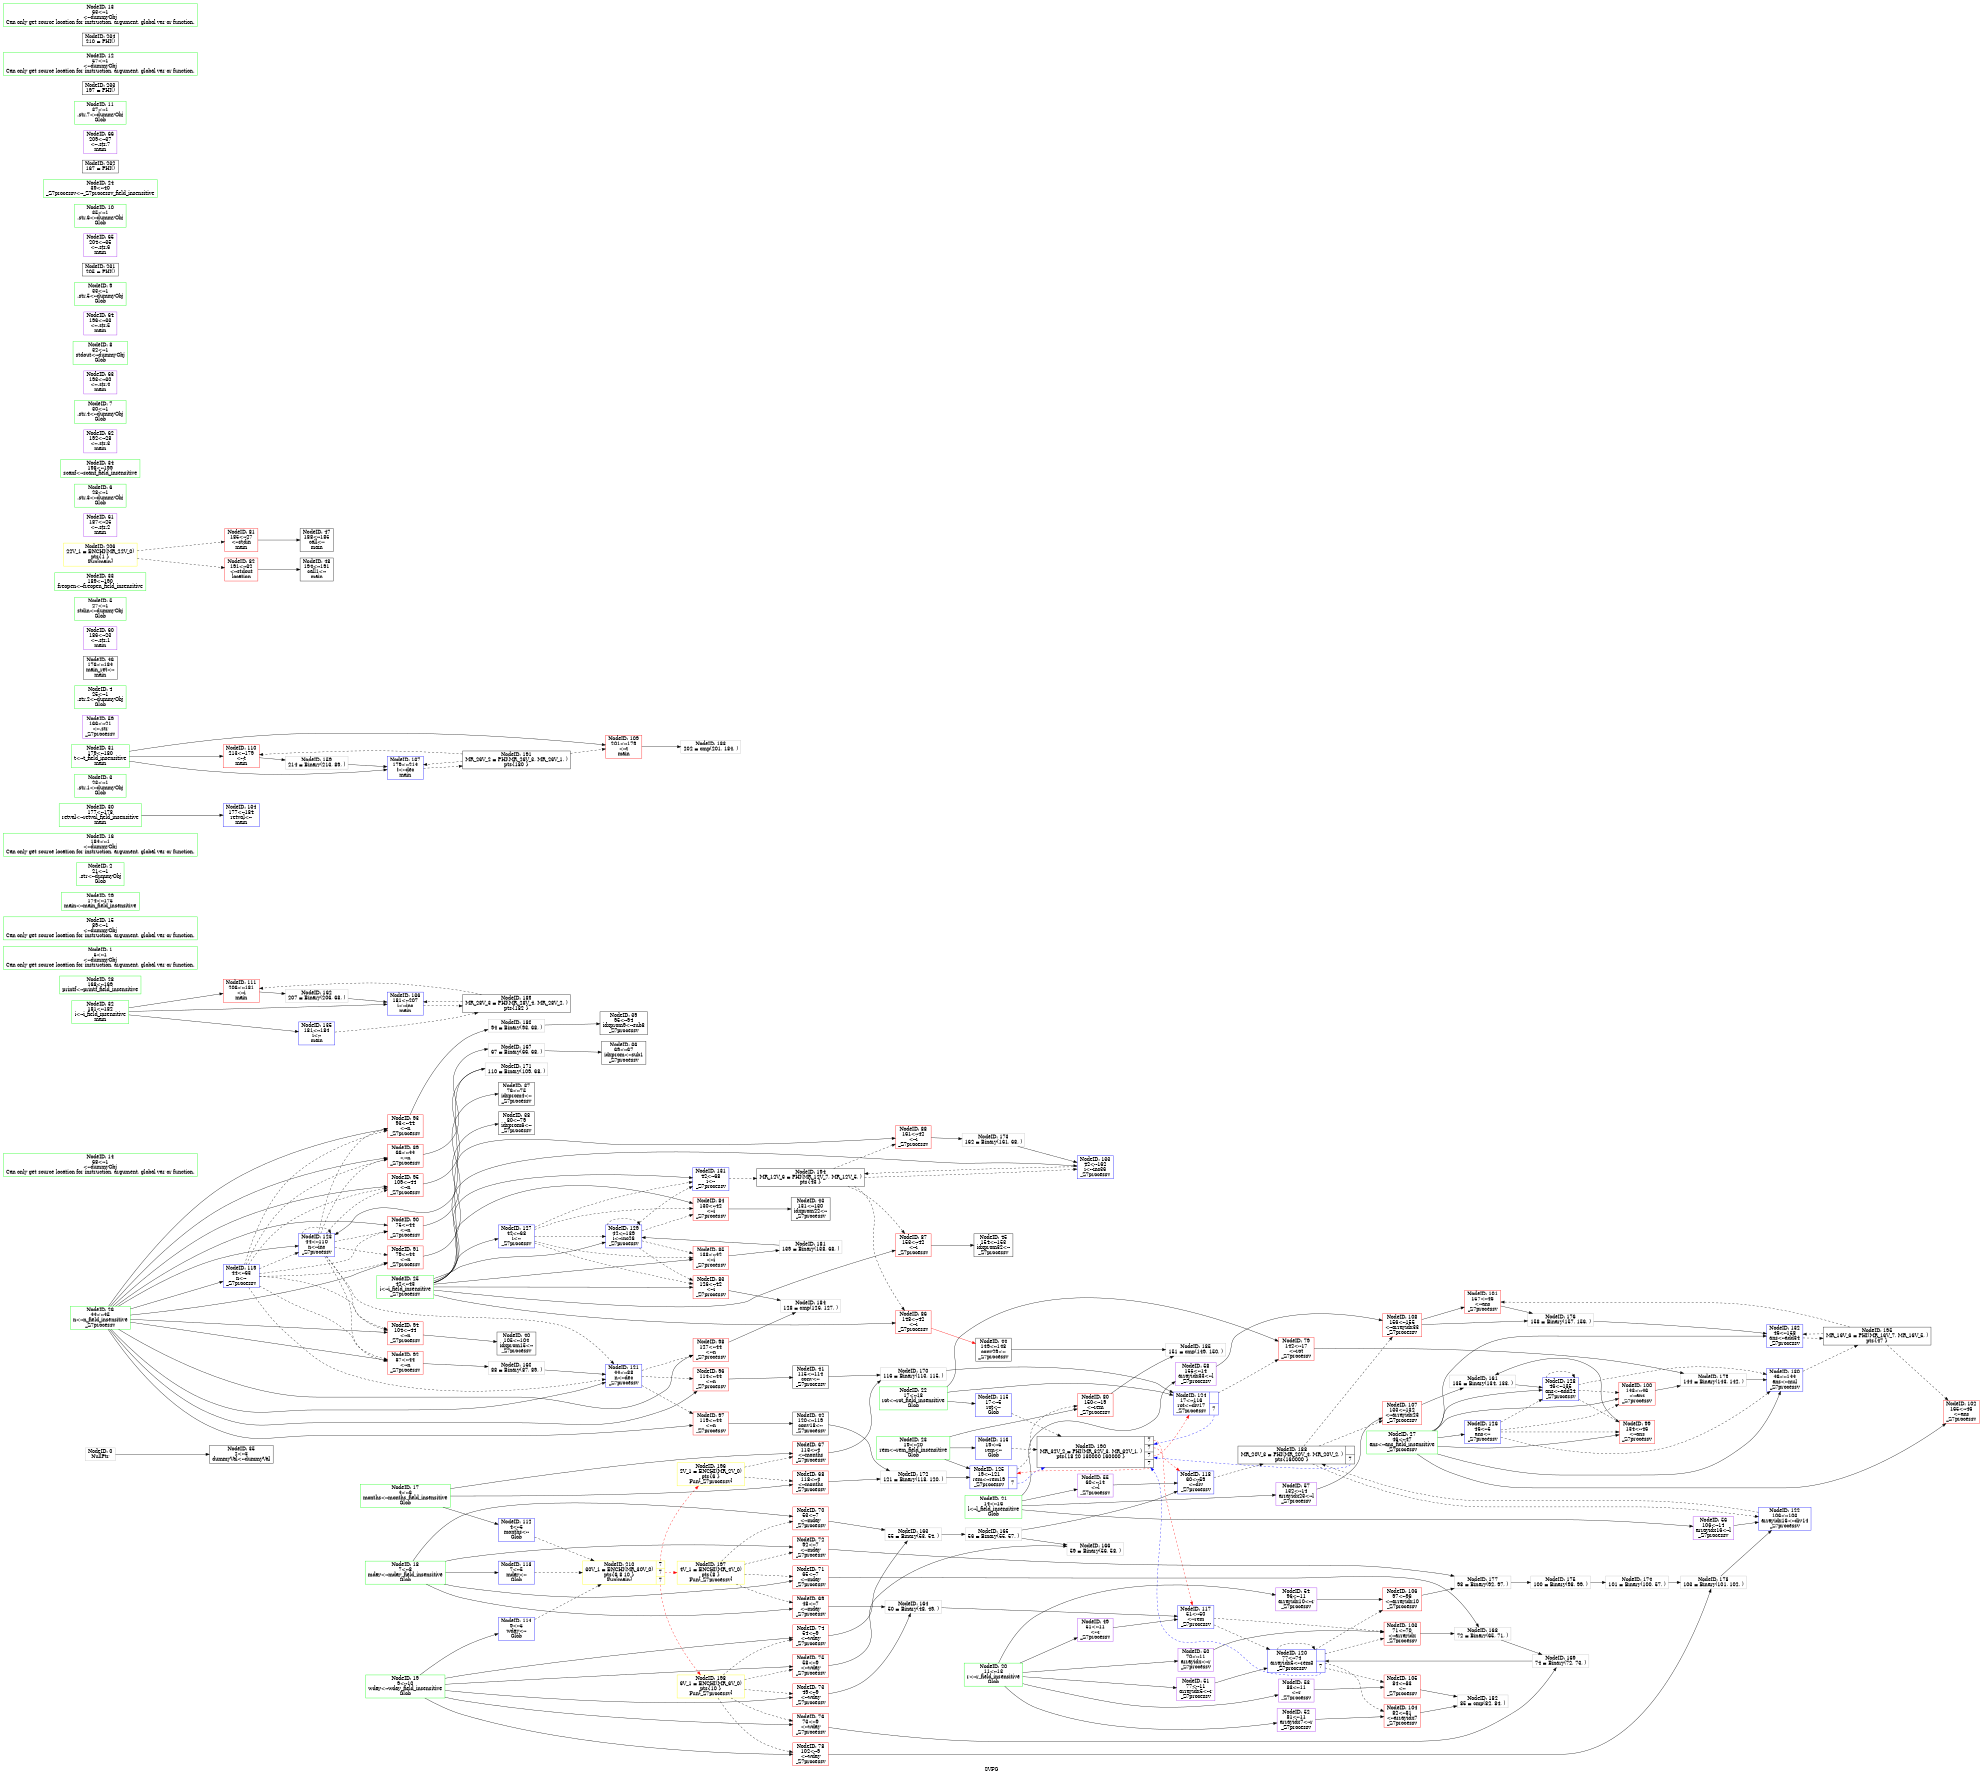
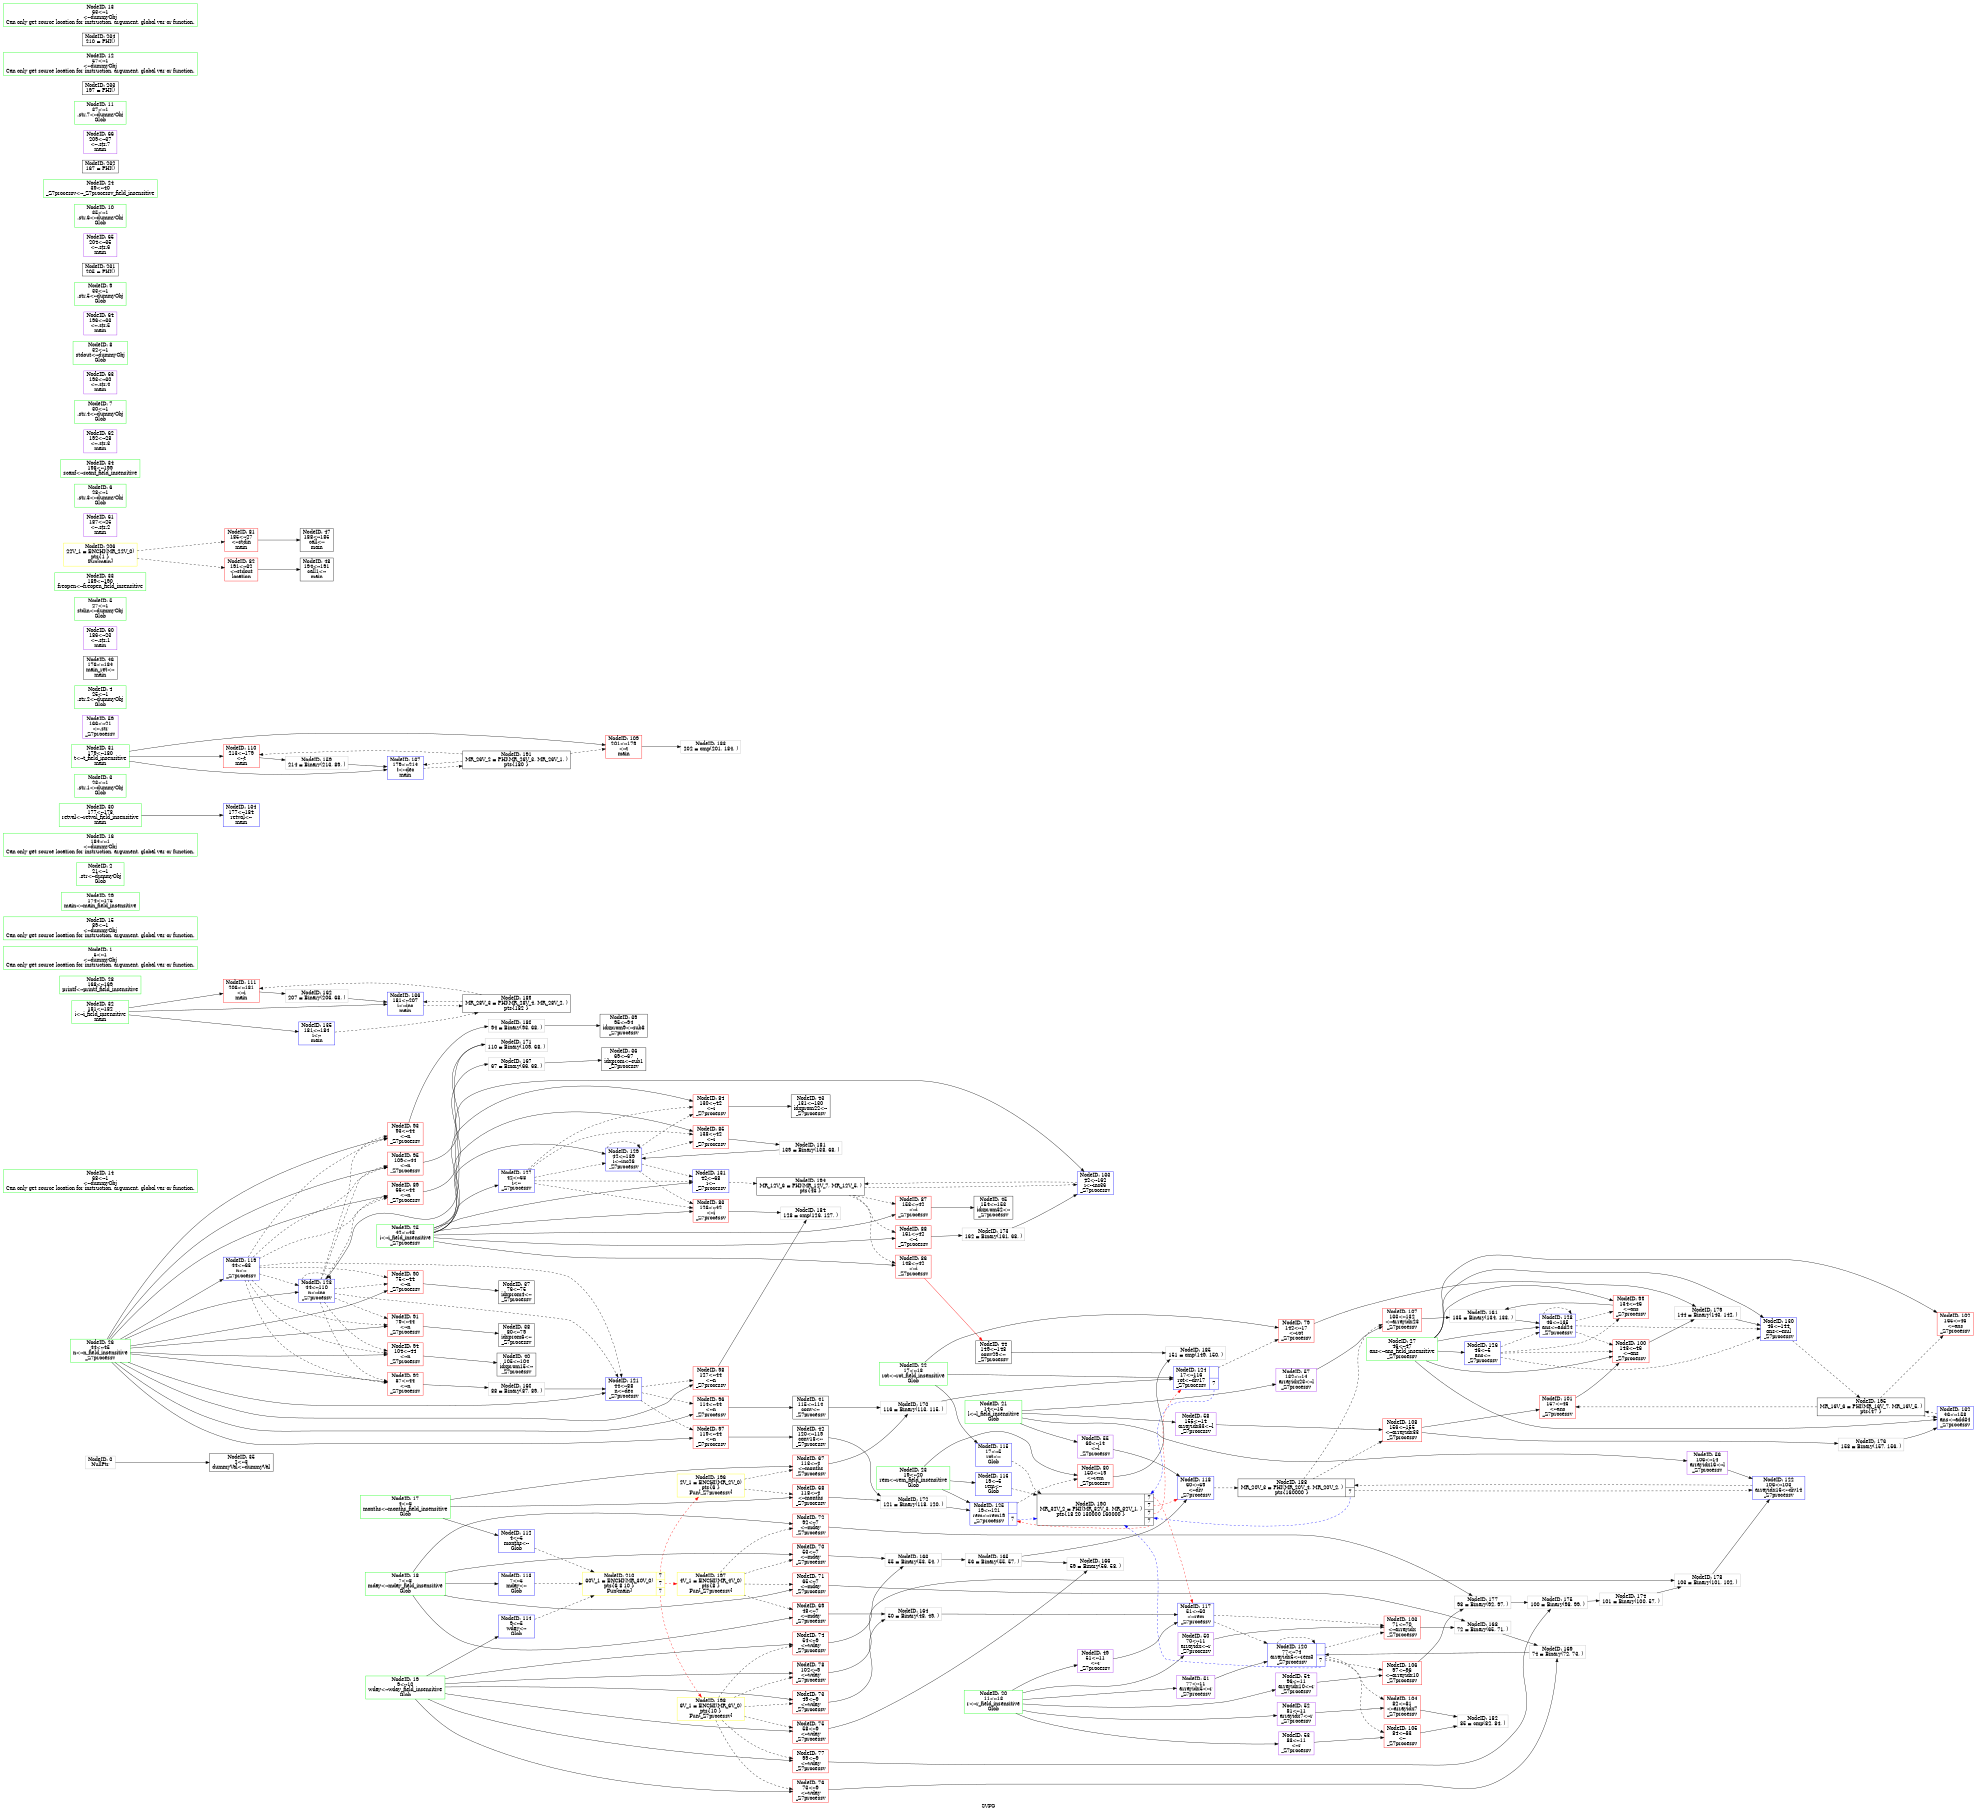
edge "NodeID: 101" -> "NodeID: 176": now "NodeID: 101" -> "NodeID: 100"
node "NodeID: 77": added
